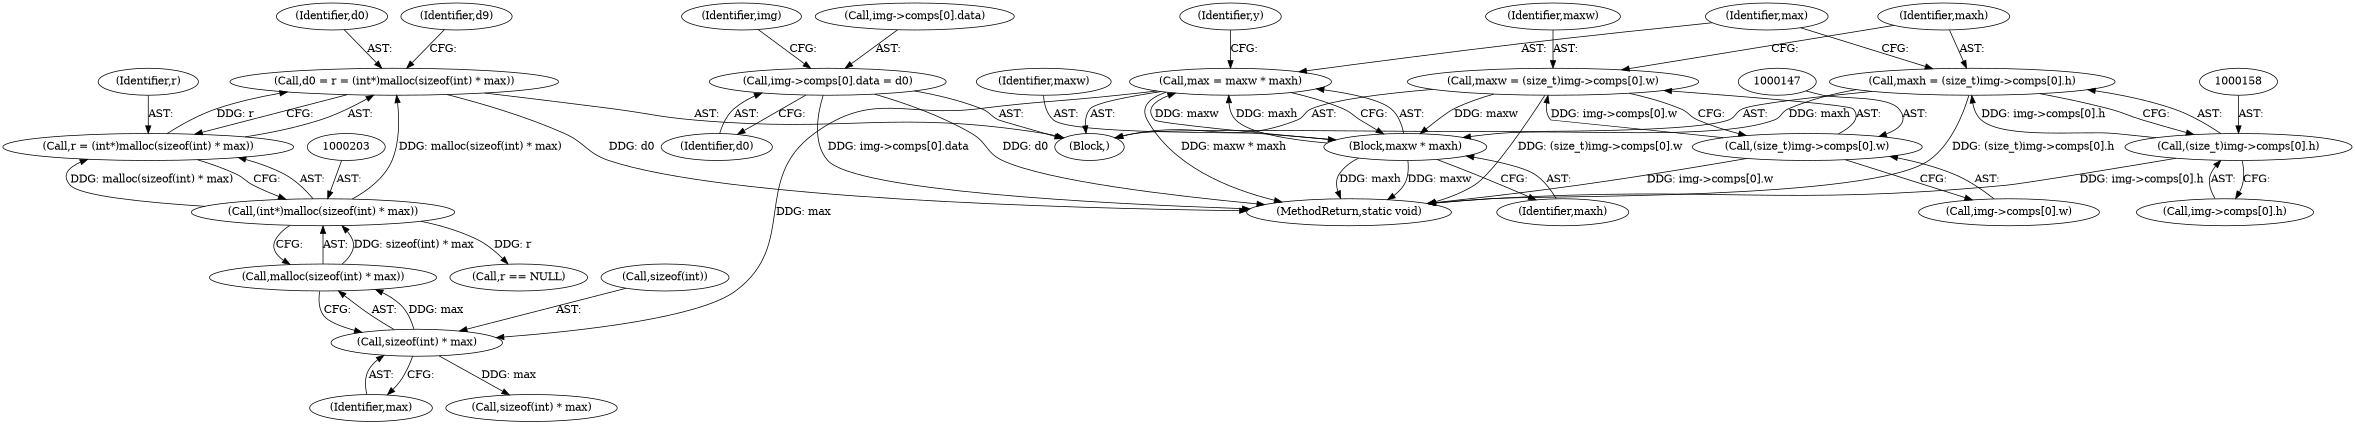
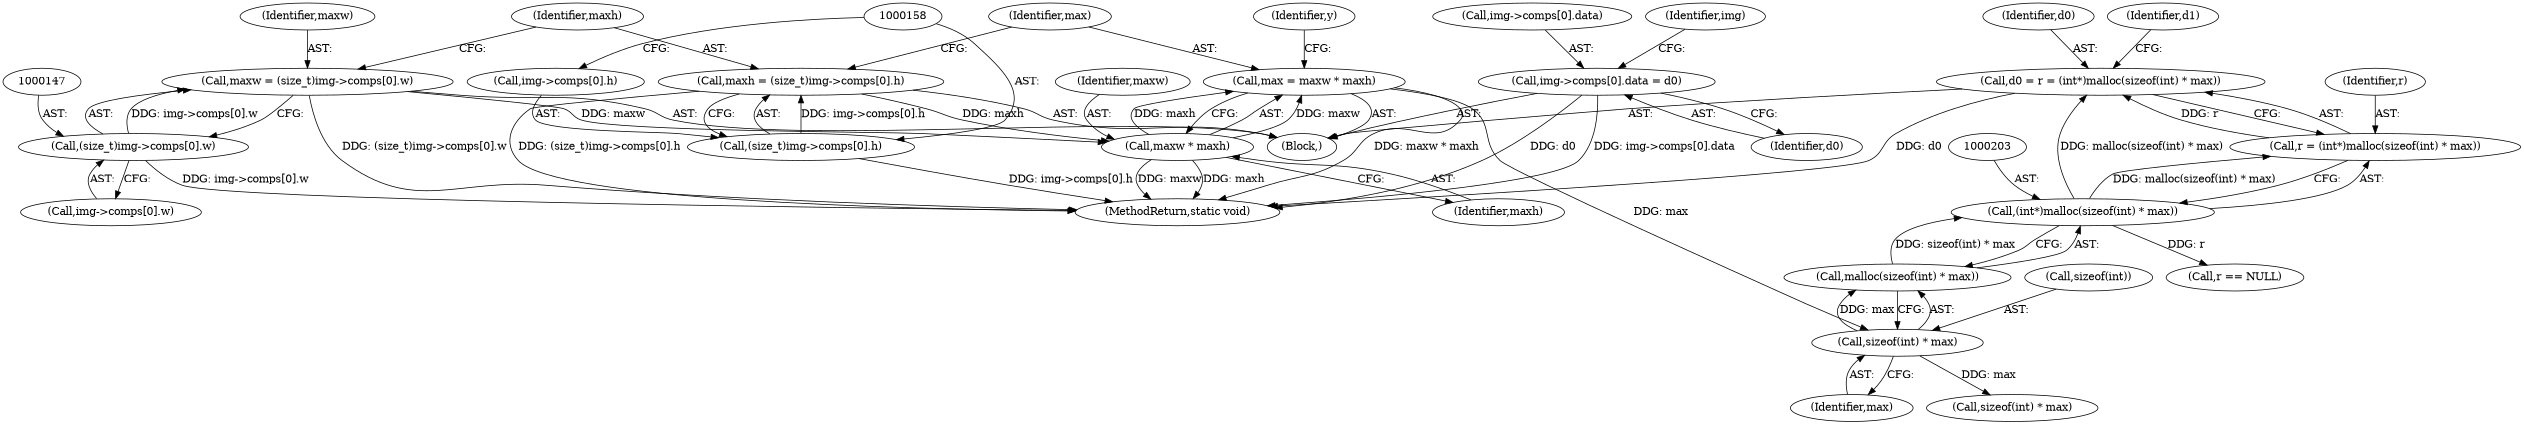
node "(Identifier,d9)": label "(Identifier,d9)" -> "(Identifier,d1)"
node "(Block,maxw * maxh)": label "(Block,maxw * maxh)" -> "(Call,maxw * maxh)"
edge "(Call,(size_t)img->comps[0].h)" -> "(Call,img->comps[0].h)": now "1000158" -> "(Call,img->comps[0].h)"
